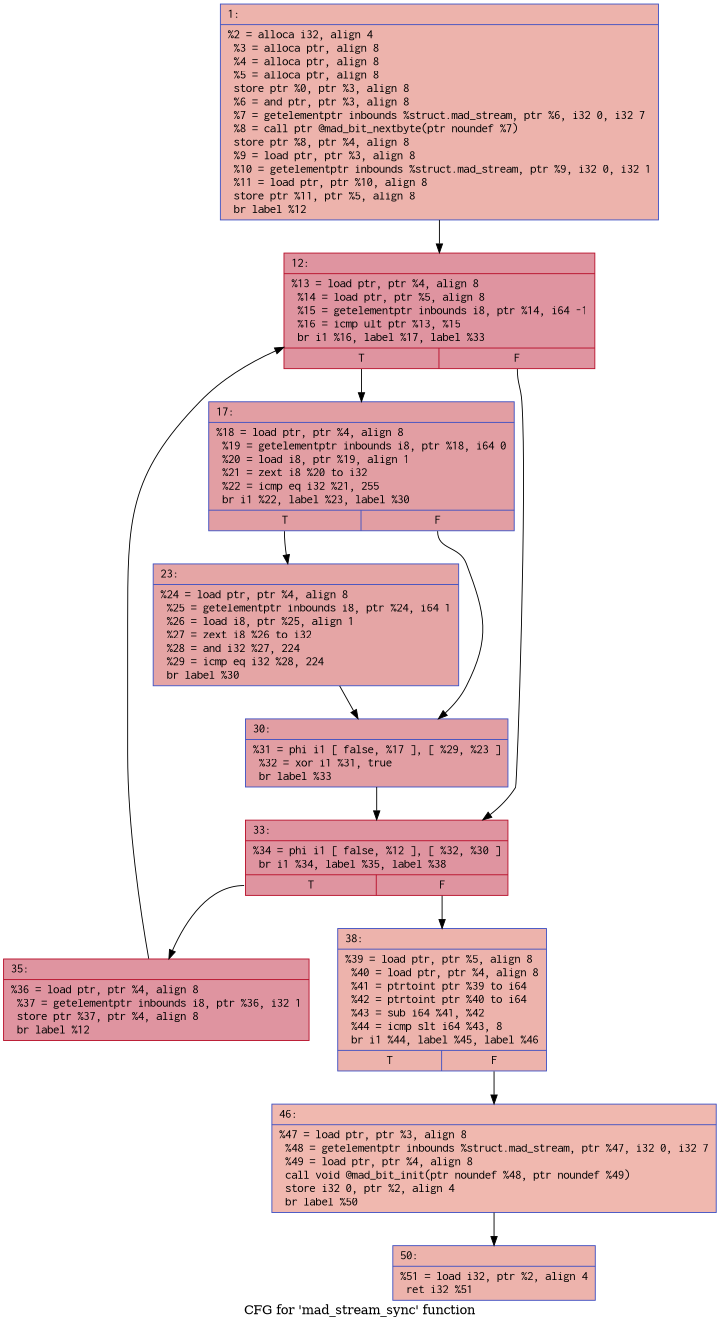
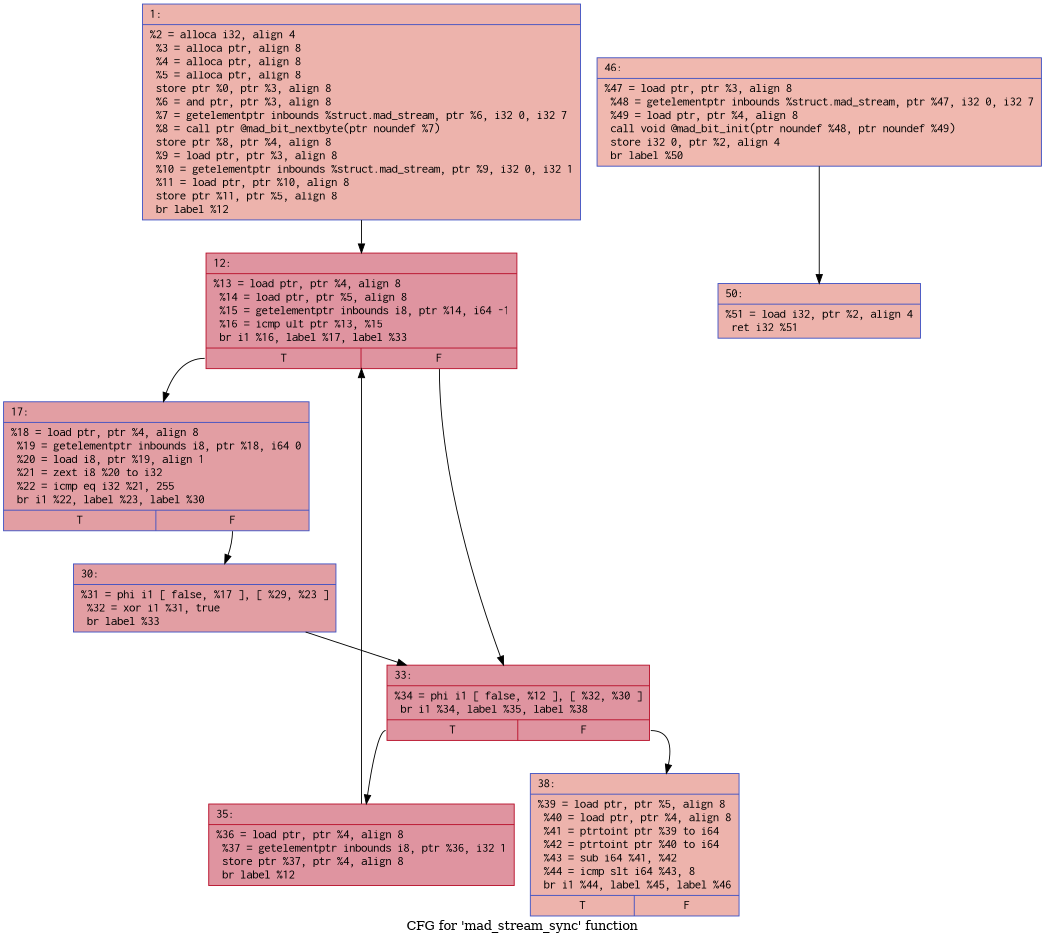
node "23:": removed
edge "38:" -> "46:": removed
